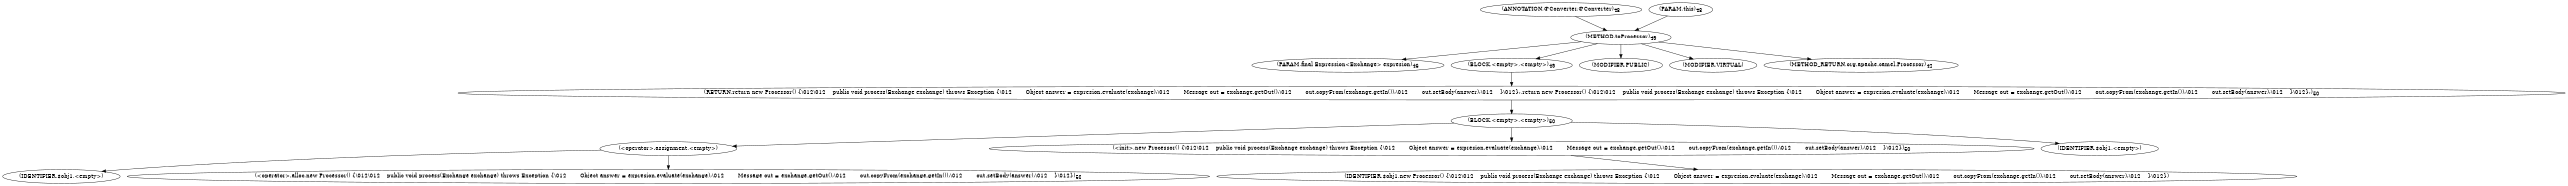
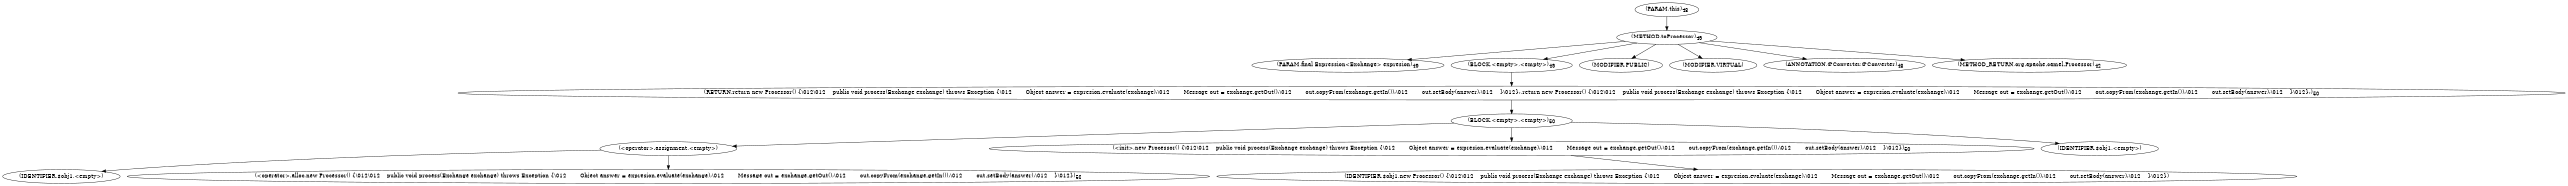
edge "(ANNOTATION,@Converter,@Converter)" -> "(METHOD,toProcessor)": reversed
node "(PARAM,final Expression<Exchange> expresion)": text "46" -> "49"
